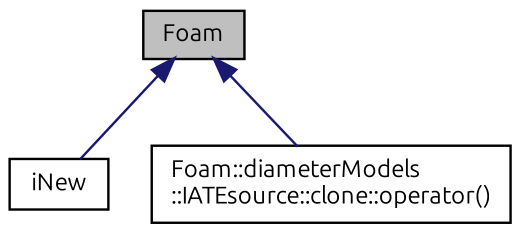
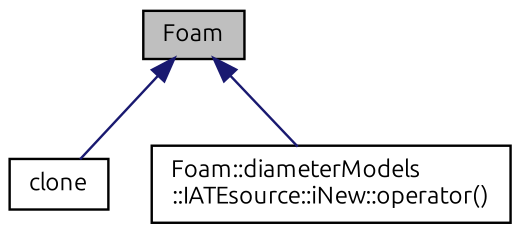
node "iNew": label "iNew" -> "clone"
node "Foam::diameterModels ::IATEsource::clone::operator()": label "Foam::diameterModels ::IATEsource::clone::operator()" -> "Foam::diameterModels ::IATEsource::iNew::operator()"
